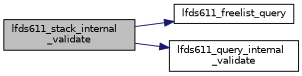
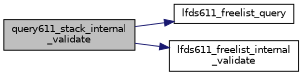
node "lfds611_stack_internal _validate": label "lfds611_stack_internal _validate" -> "query611_stack_internal _validate"
node "lfds611_query_internal _validate": label "lfds611_query_internal _validate" -> "lfds611_freelist_internal _validate"
